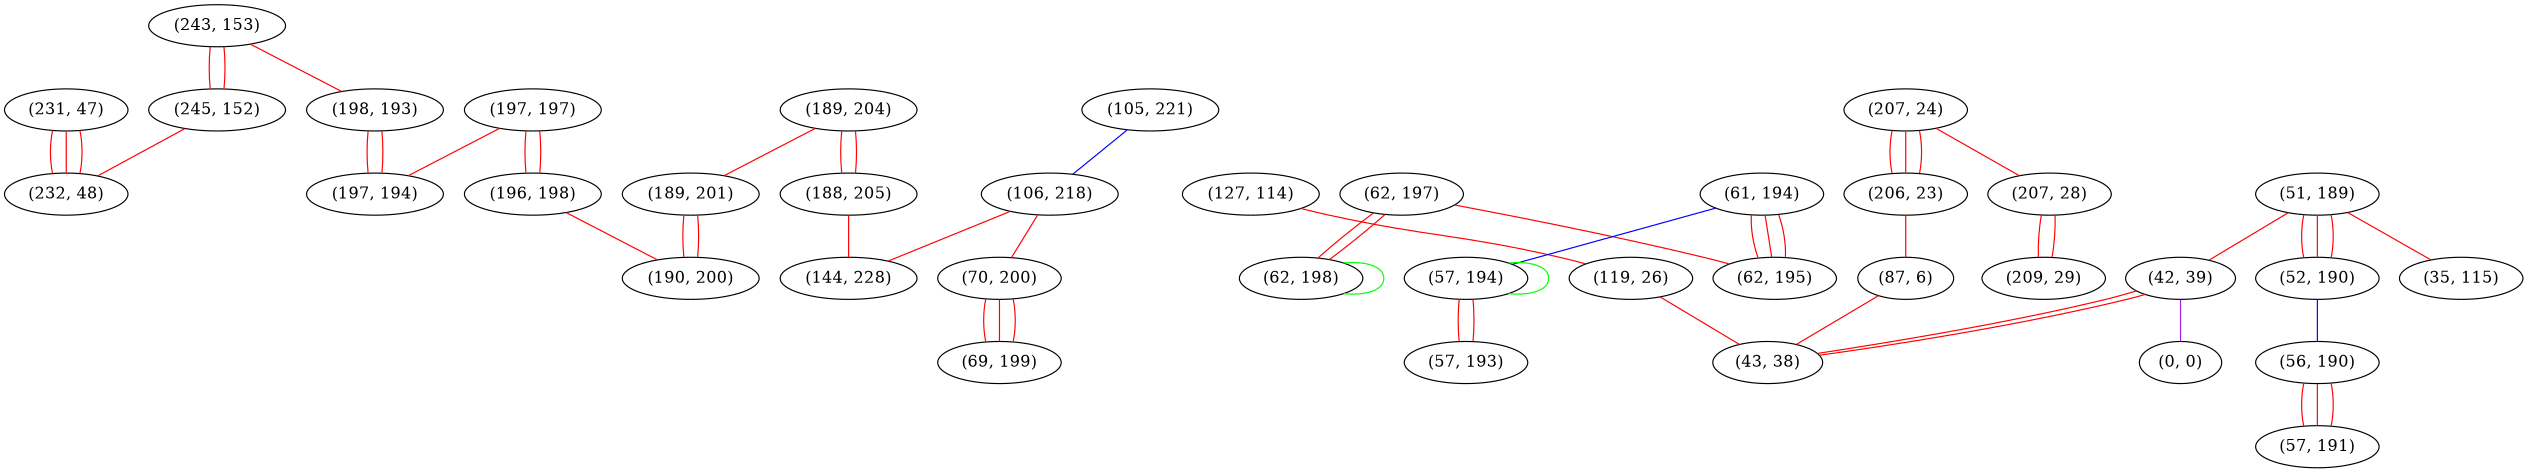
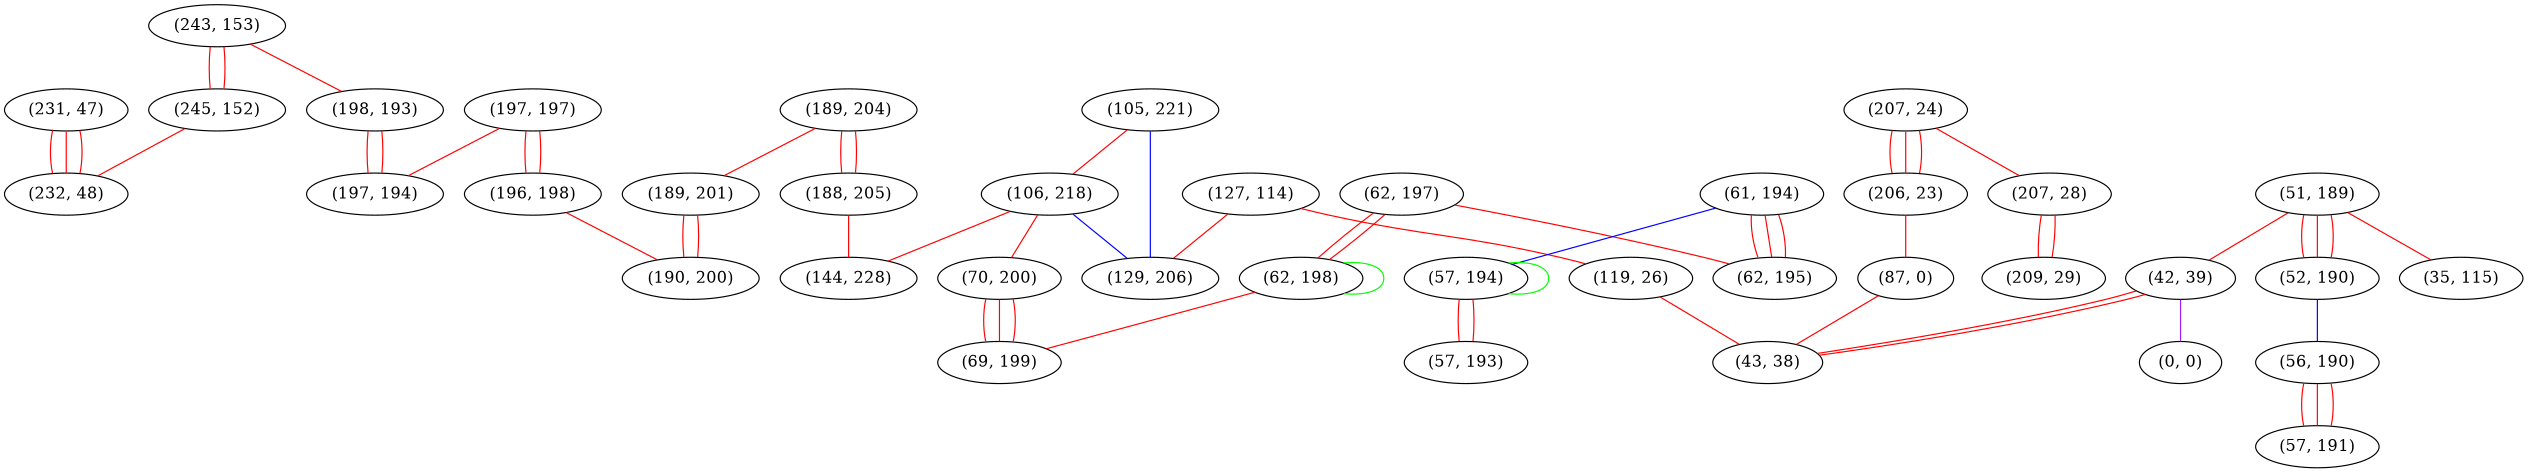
edge "(105, 221)" -- "(106, 218)": color blue -> red
node "(129, 206)": added
node "(87, 6)": label "(87, 6)" -> "(87, 0)"
edge "(62, 198)" -- "(69, 199)": added
